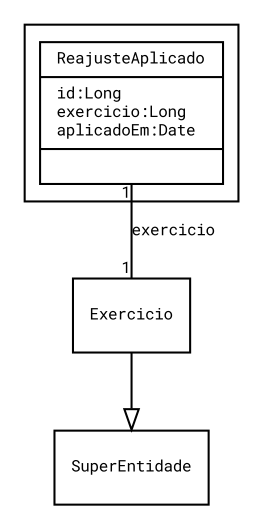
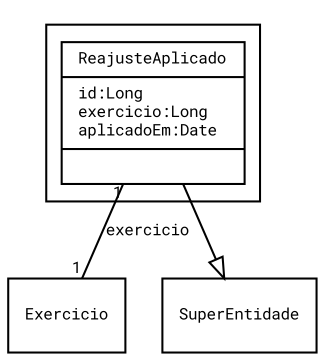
edge "Exercicio" -> "SuperEntidade": now "ReajusteAplicado" -> "SuperEntidade"
